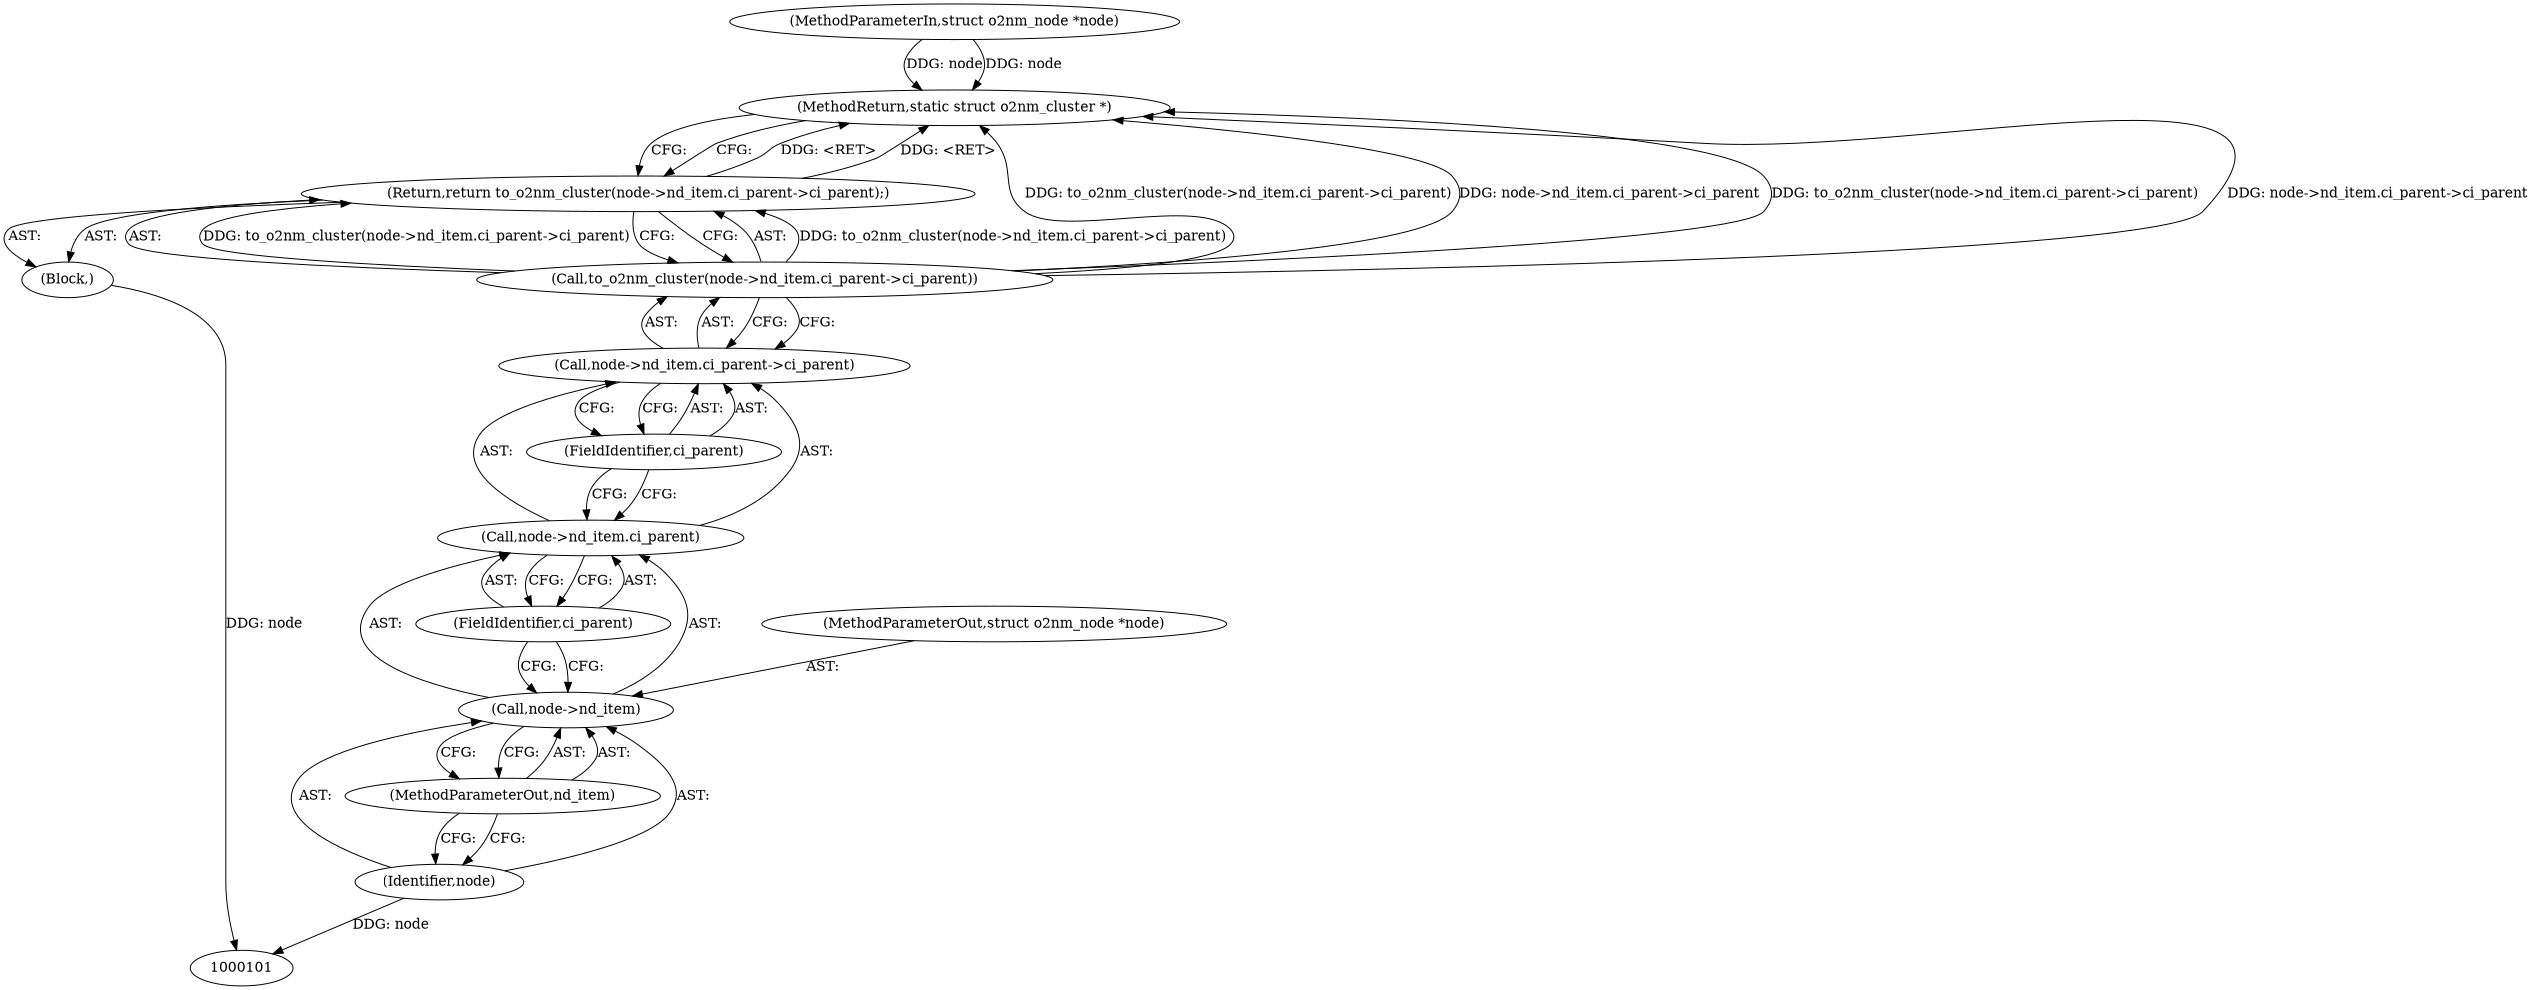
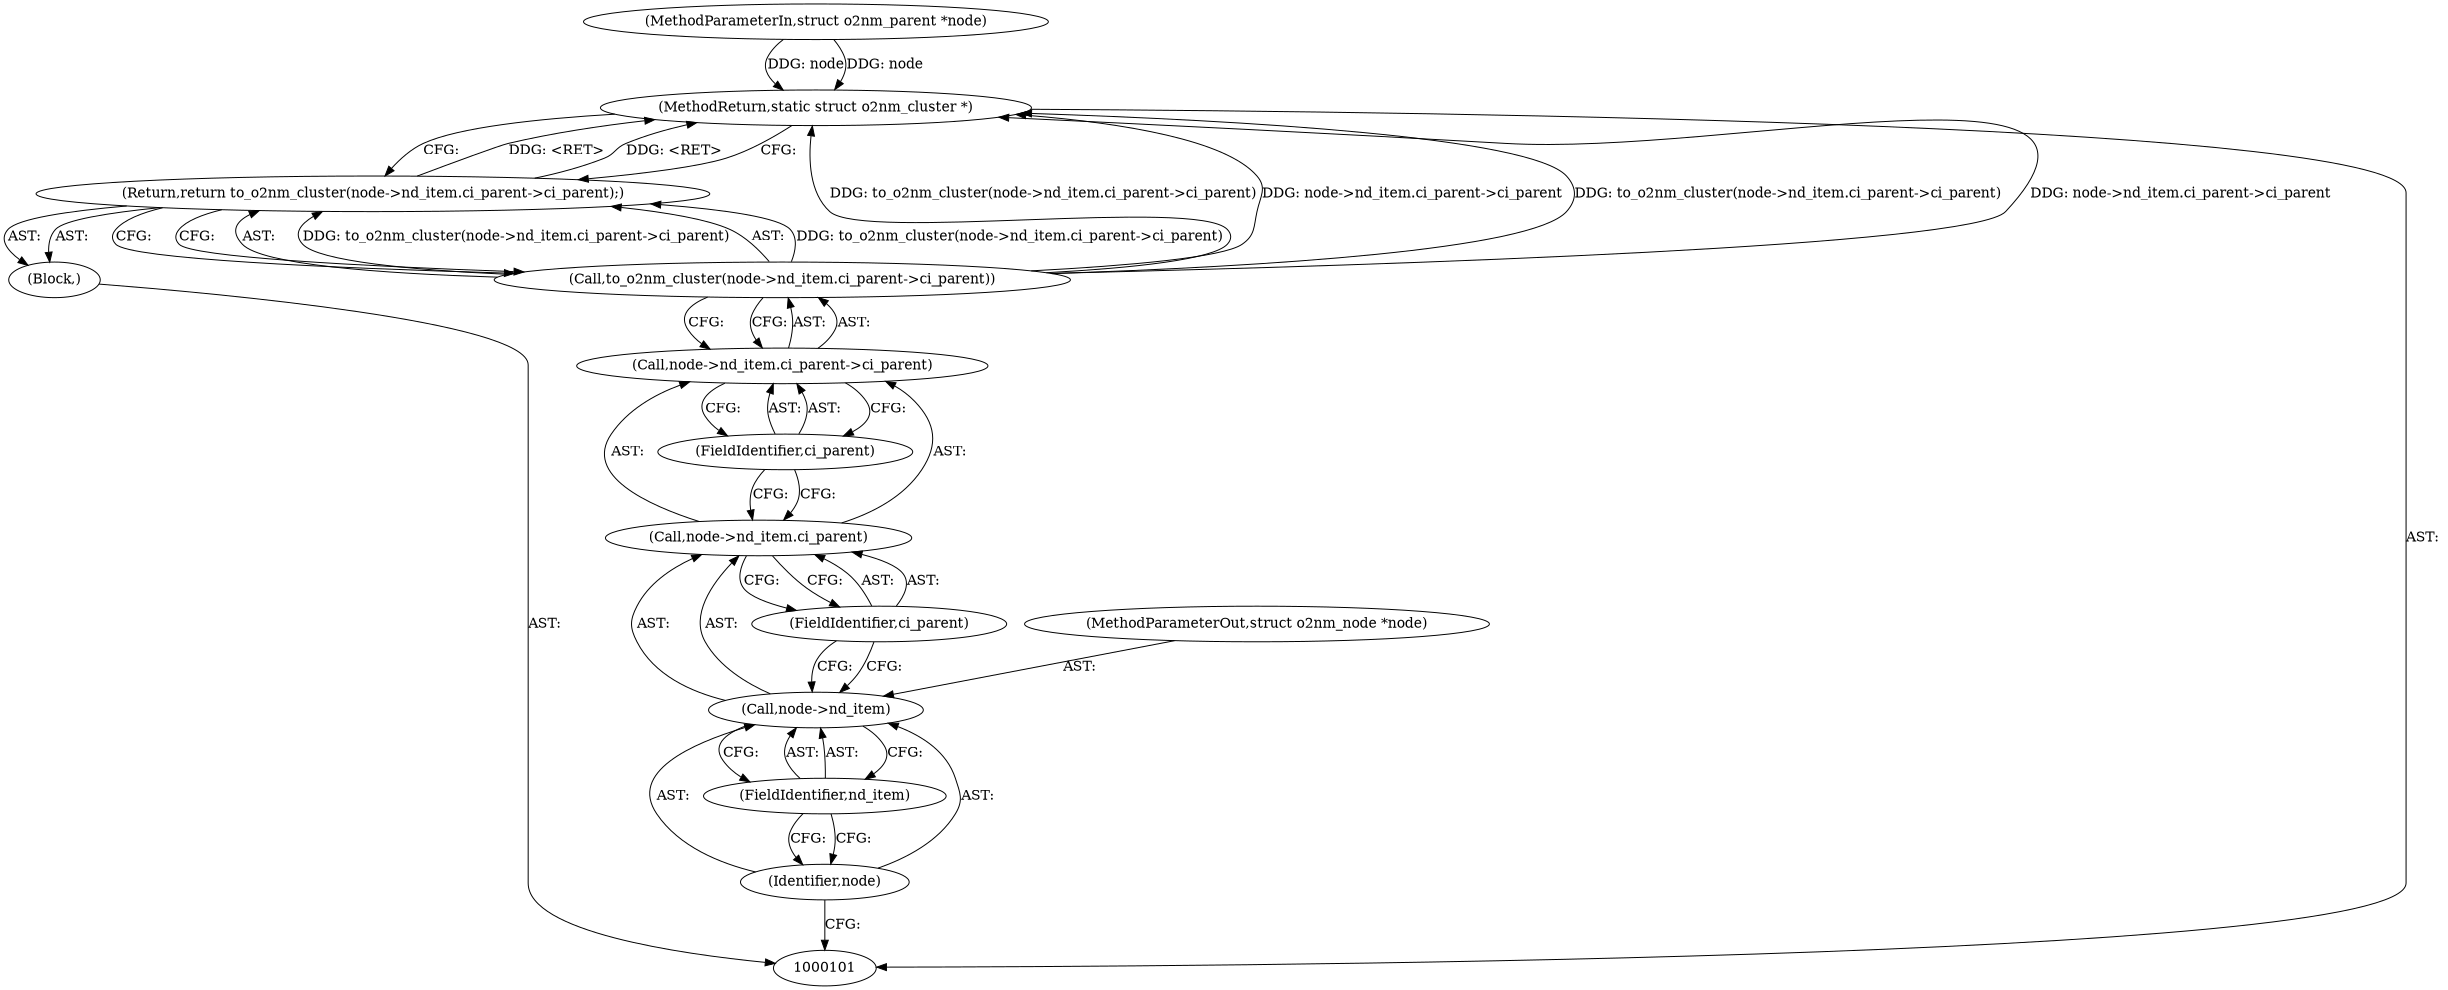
node "(MethodParameterIn,struct o2nm_node *node)": label "(MethodParameterIn,struct o2nm_node *node)" -> "(MethodParameterIn,struct o2nm_parent *node)"
edge "(MethodReturn,static struct o2nm_cluster *)" -> "1000101": added, label "AST:"
edge "(Block,)" -> "1000101": label "DDG: node" -> "AST: "
node "(MethodParameterOut,nd_item)": label "(MethodParameterOut,nd_item)" -> "(FieldIdentifier,nd_item)"
edge "(Identifier,node)" -> "1000101": label "DDG: node" -> "CFG: "
